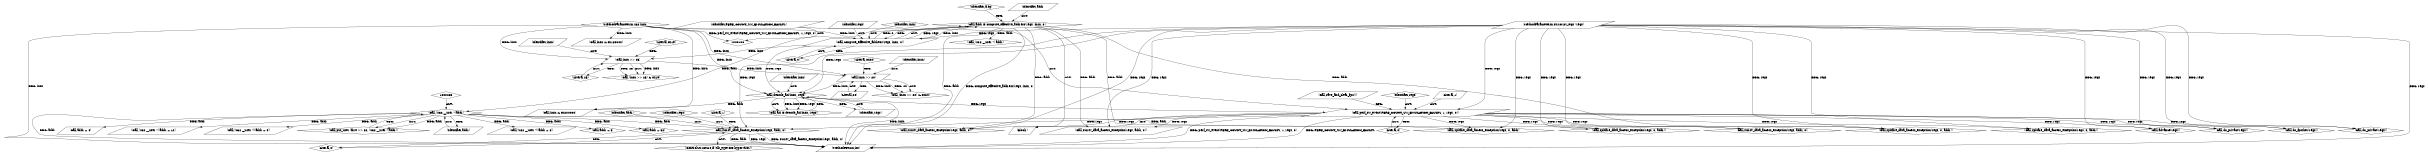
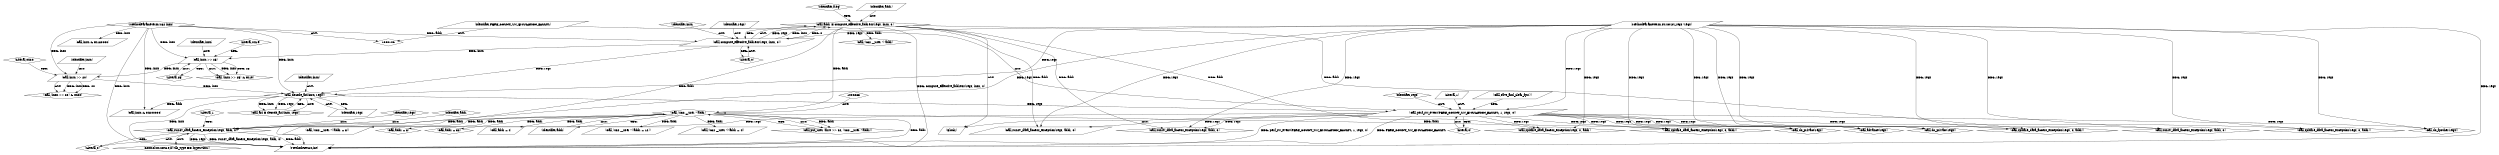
edge "(MethodParameterIn,u32 insn)" -> "1000106": label "DDG: perf_sw_event(PERF_COUNT_SW_EMULATION_FAULTS, 1, regs, 0)" -> "AST: "
edge "(MethodParameterIn,u32 insn)" -> "(Call,compute_effective_address(regs, insn, 0))": label "DDG: insn" -> "DDG: addr"
node "(Literal,20)": removed
